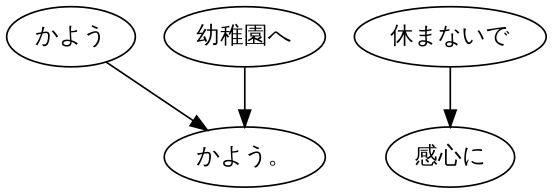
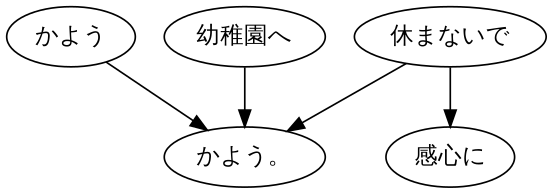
edge "休まないで" -> "かよう。": added
